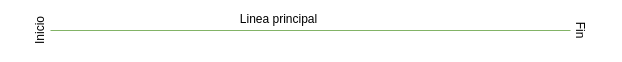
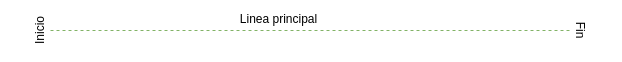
edge "Inicio" -- "Fin": style solid -> dashed
